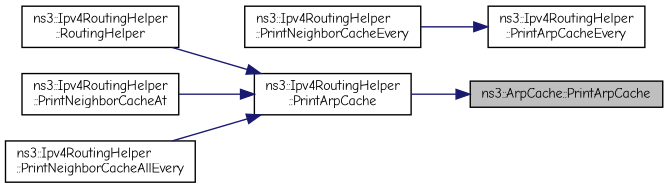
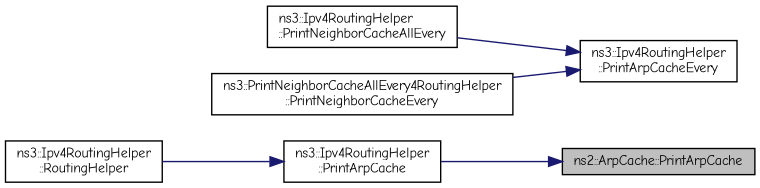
node "ns3::Ipv4RoutingHelper ::PrintNeighborCacheEvery": label "ns3::Ipv4RoutingHelper ::PrintNeighborCacheEvery" -> "ns3::PrintNeighborCacheAllEvery4RoutingHelper ::PrintNeighborCacheEvery"
node "ns3::Ipv4RoutingHelper ::PrintNeighborCacheAt": removed
node "ns3::ArpCache::PrintArpCache": label "ns3::ArpCache::PrintArpCache" -> "ns2::ArpCache::PrintArpCache"
edge "ns3::Ipv4RoutingHelper ::PrintNeighborCacheAllEvery" -> "ns3::Ipv4RoutingHelper ::PrintArpCache": now "ns3::Ipv4RoutingHelper ::PrintNeighborCacheAllEvery" -> "ns3::Ipv4RoutingHelper ::PrintArpCacheEvery"
